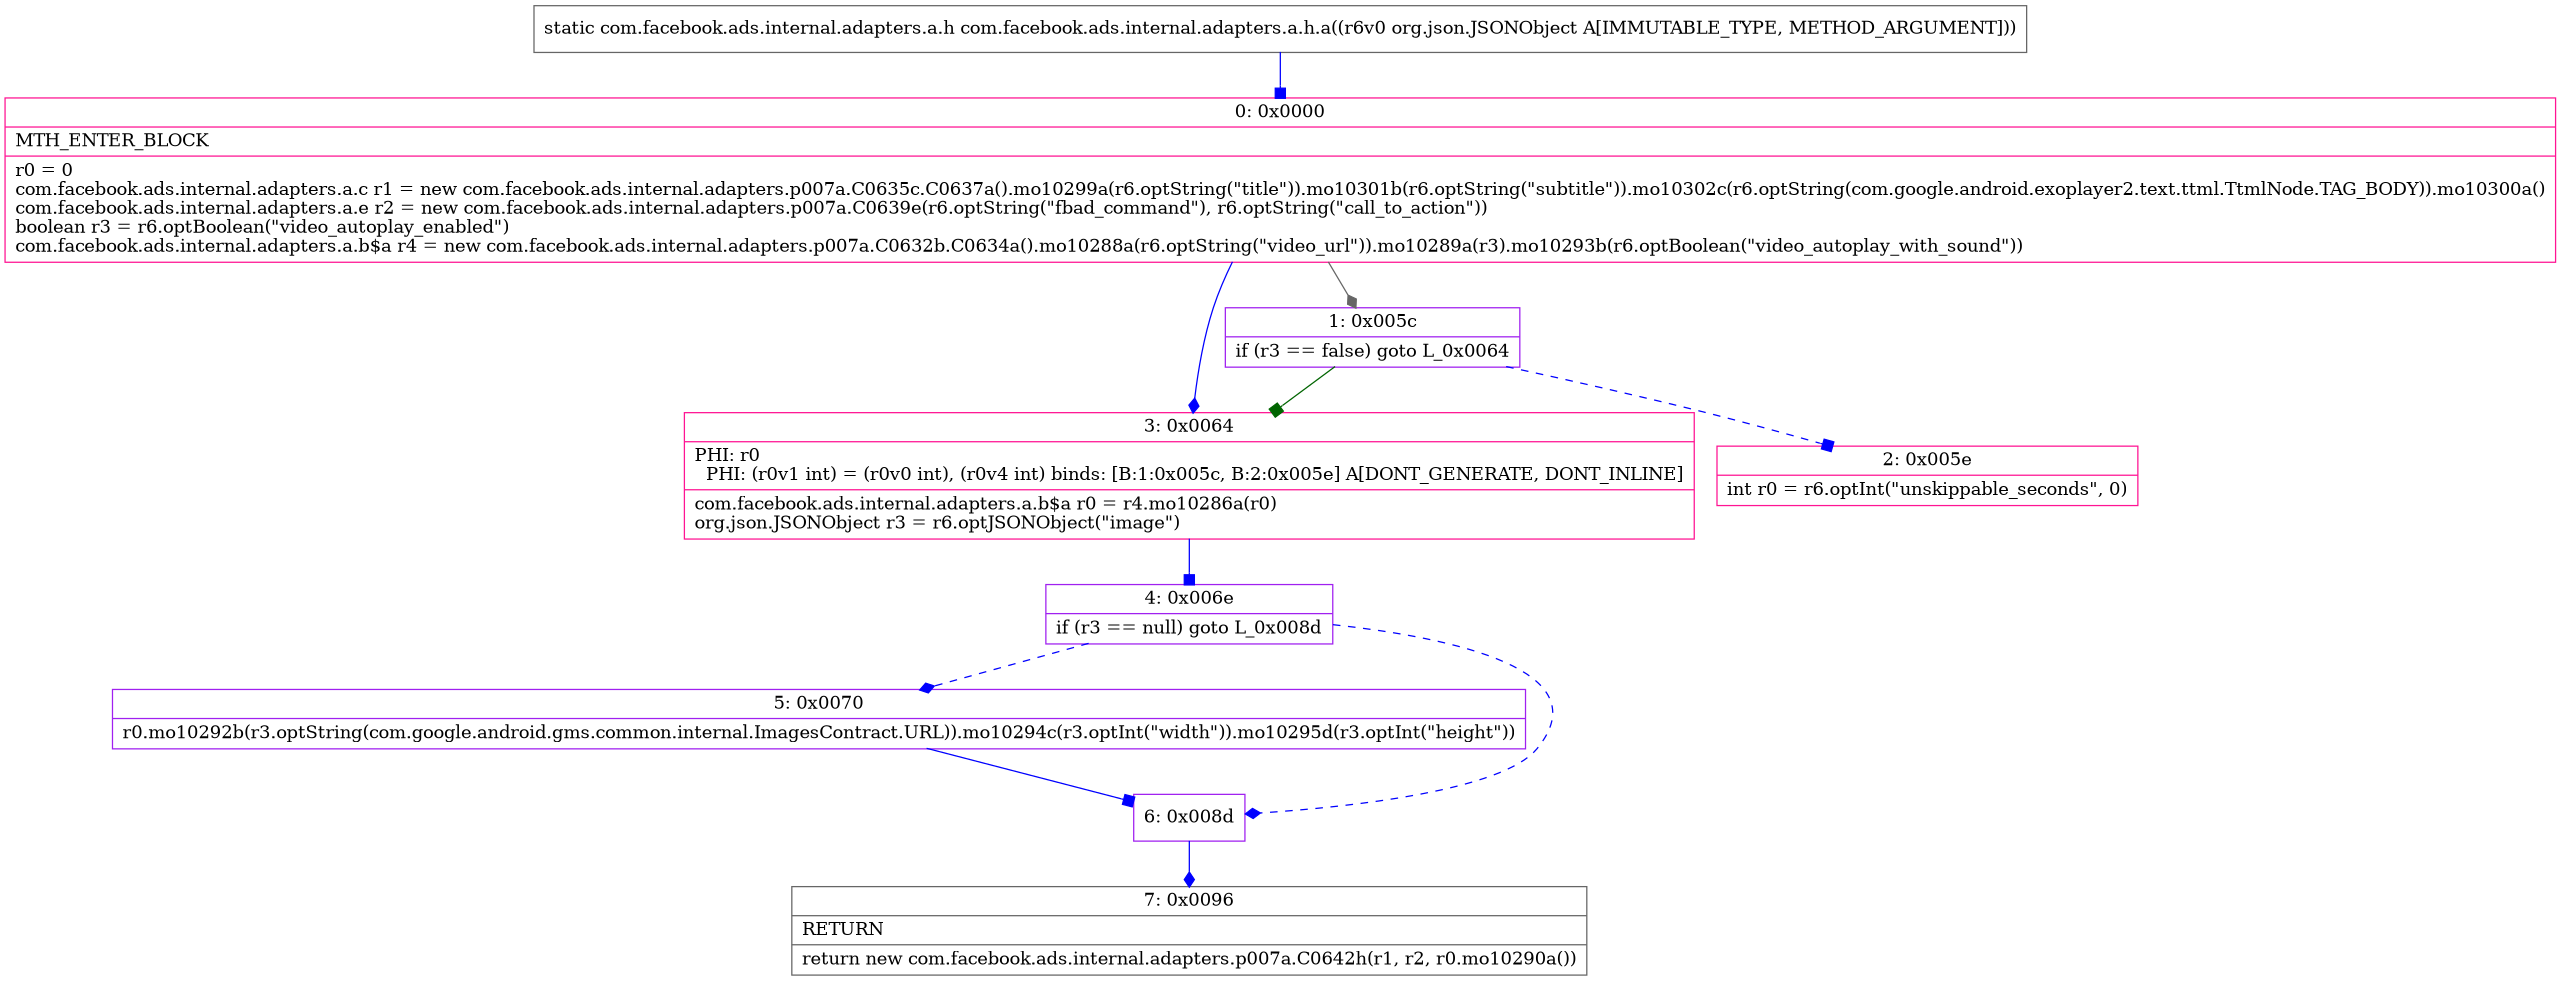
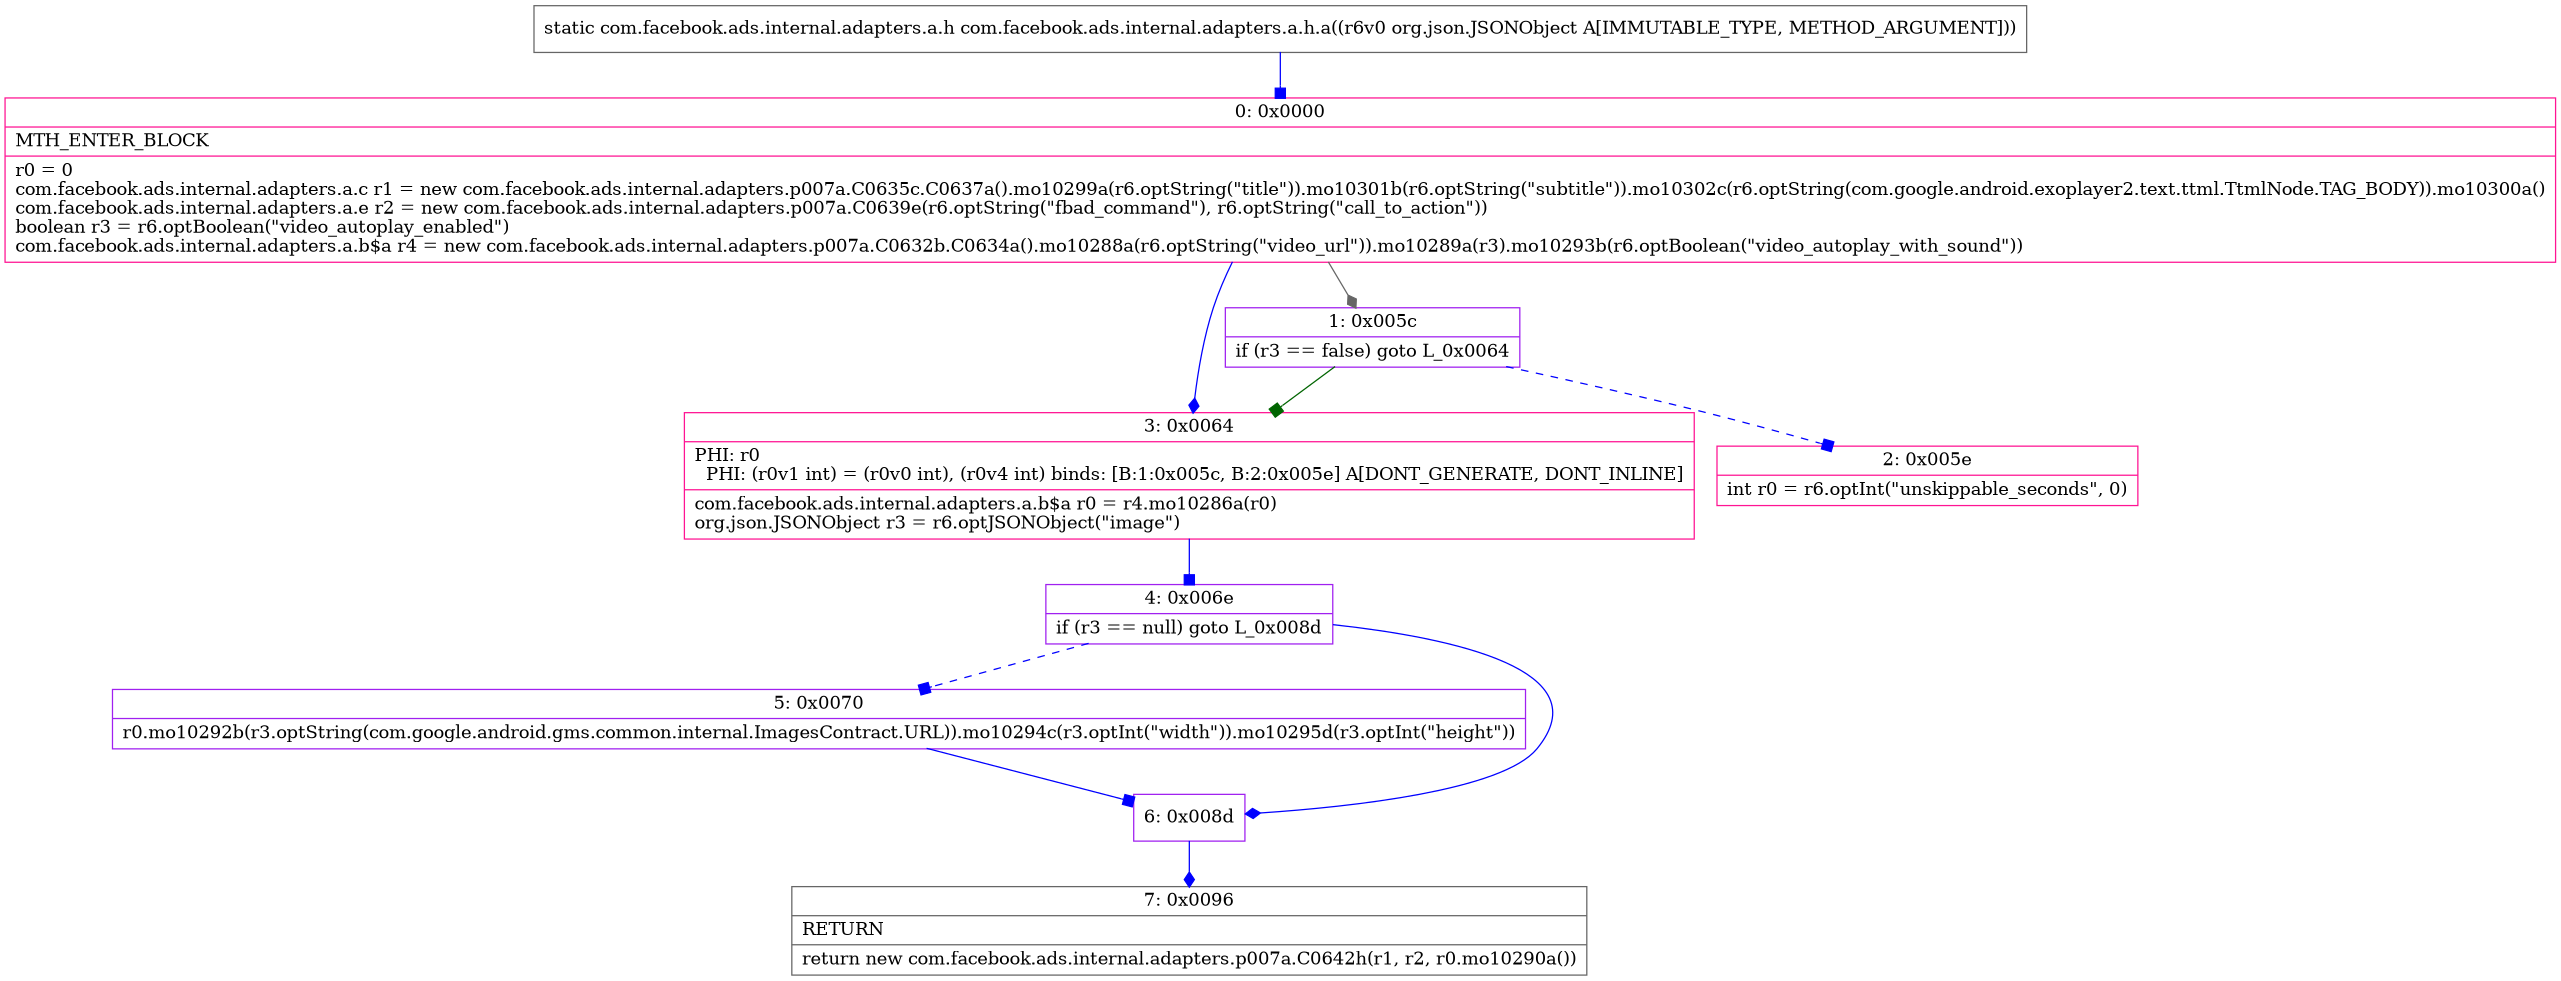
edge "4: 0x006e" -> "5: 0x0070": arrowhead diamond -> box
edge "4: 0x006e" -> "6: 0x008d": style dashed -> solid
